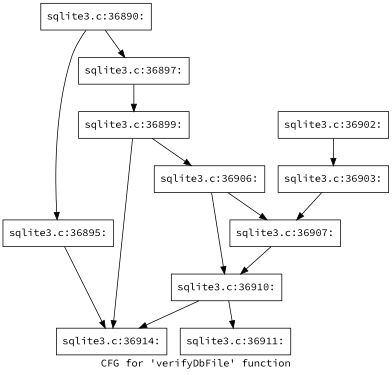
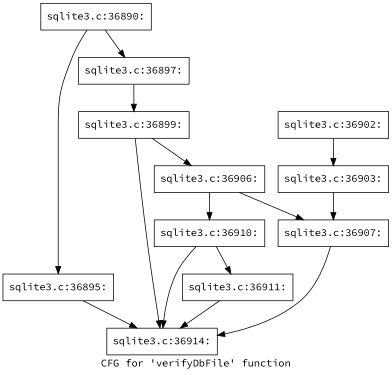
edge "sqlite3.c:36907:" -> "sqlite3.c:36910:": now "sqlite3.c:36907:" -> "sqlite3.c:36914:"
edge "sqlite3.c:36911:" -> "sqlite3.c:36914:": added
